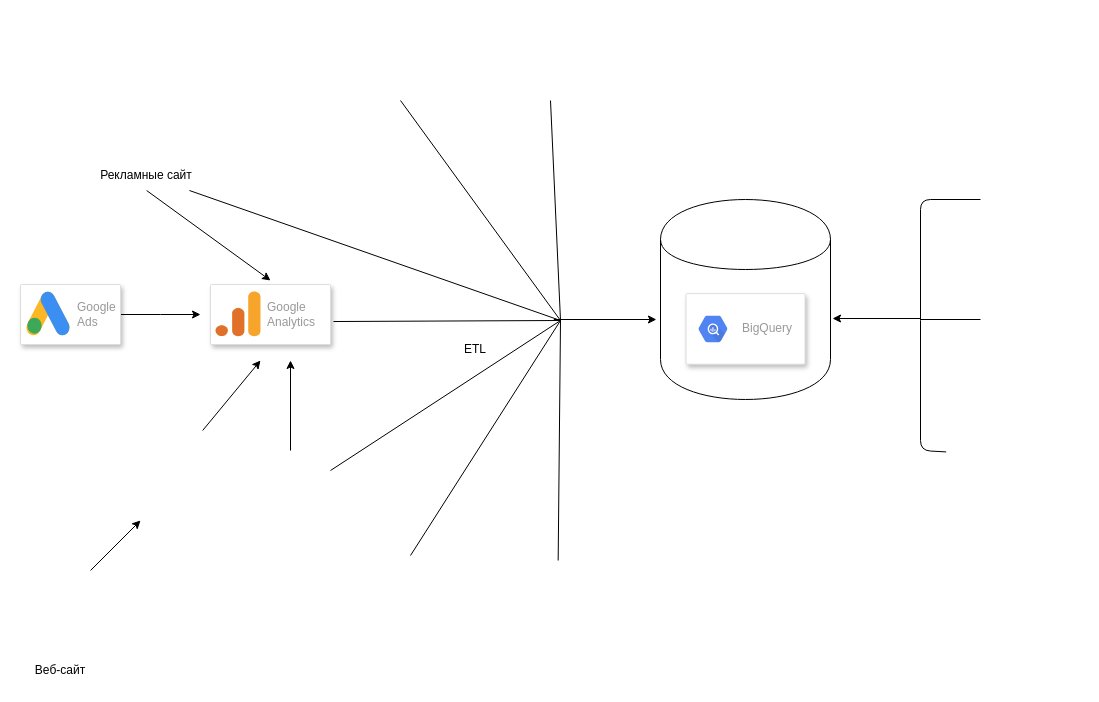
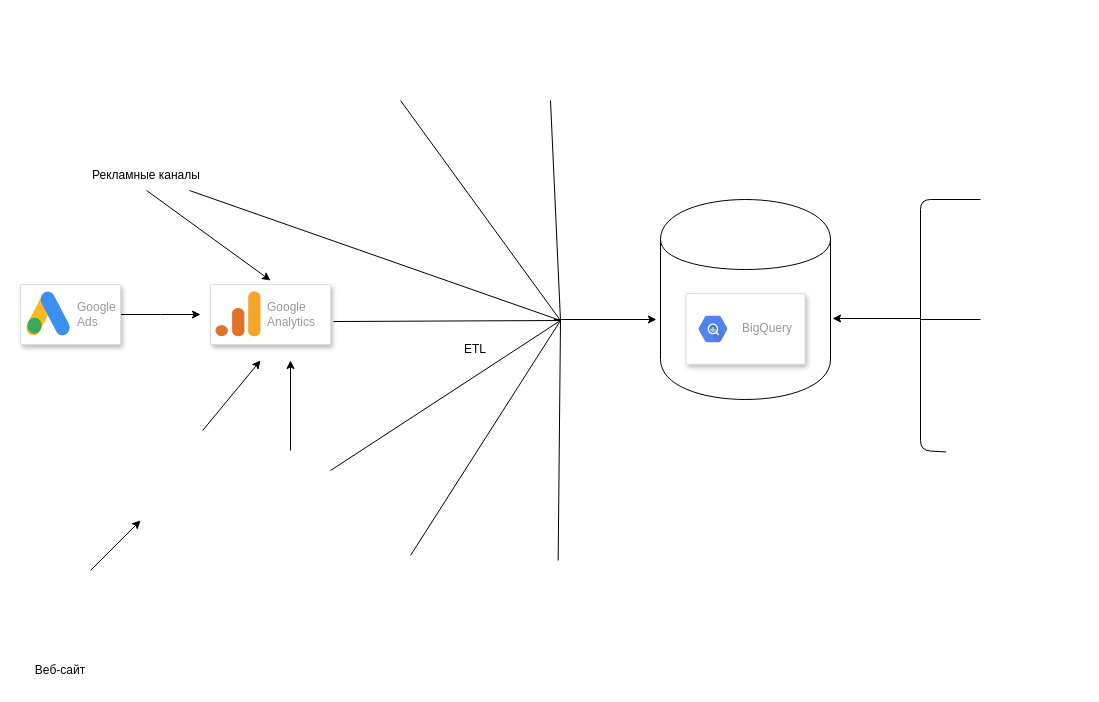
node "Рекламные сайт": label "Рекламные сайт" -> "Рекламные каналы"
